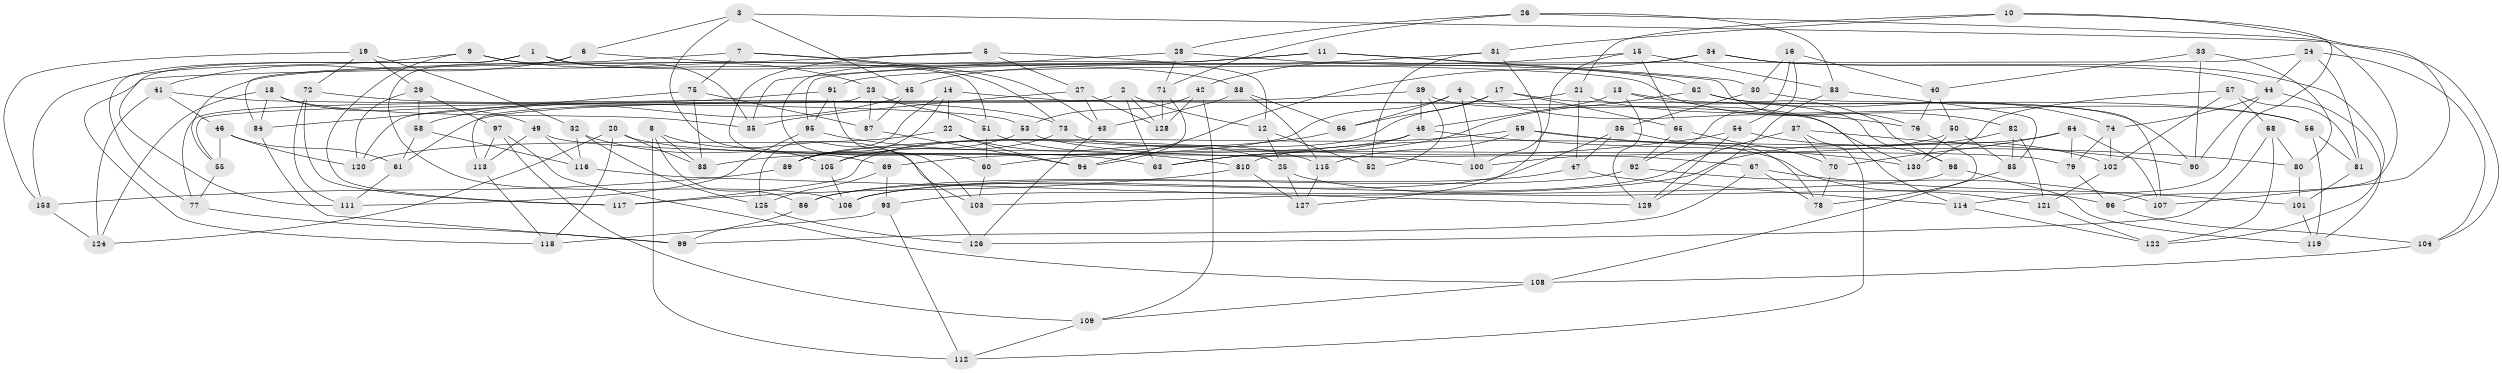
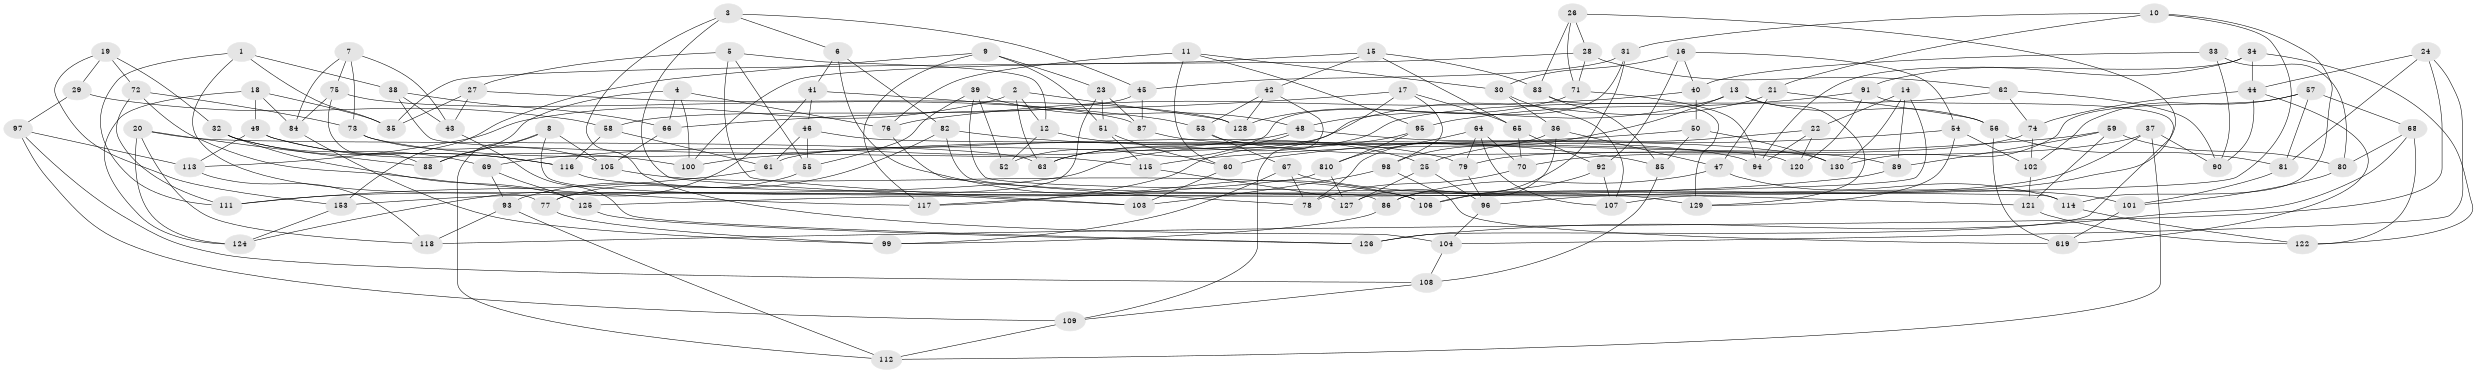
edge "29" -- "120": removed
node "119": label "119" -> "619"
